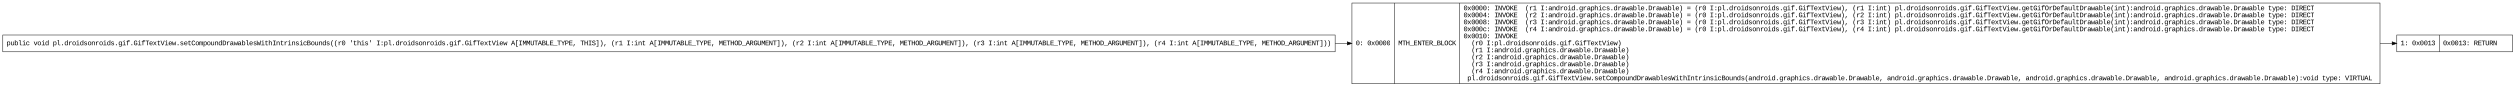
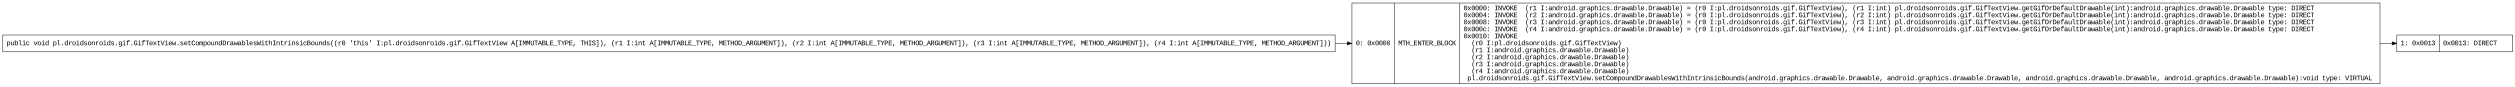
node "1: 0x0013": text "0x0013: RETURN" -> "0x0013: DIRECT"
